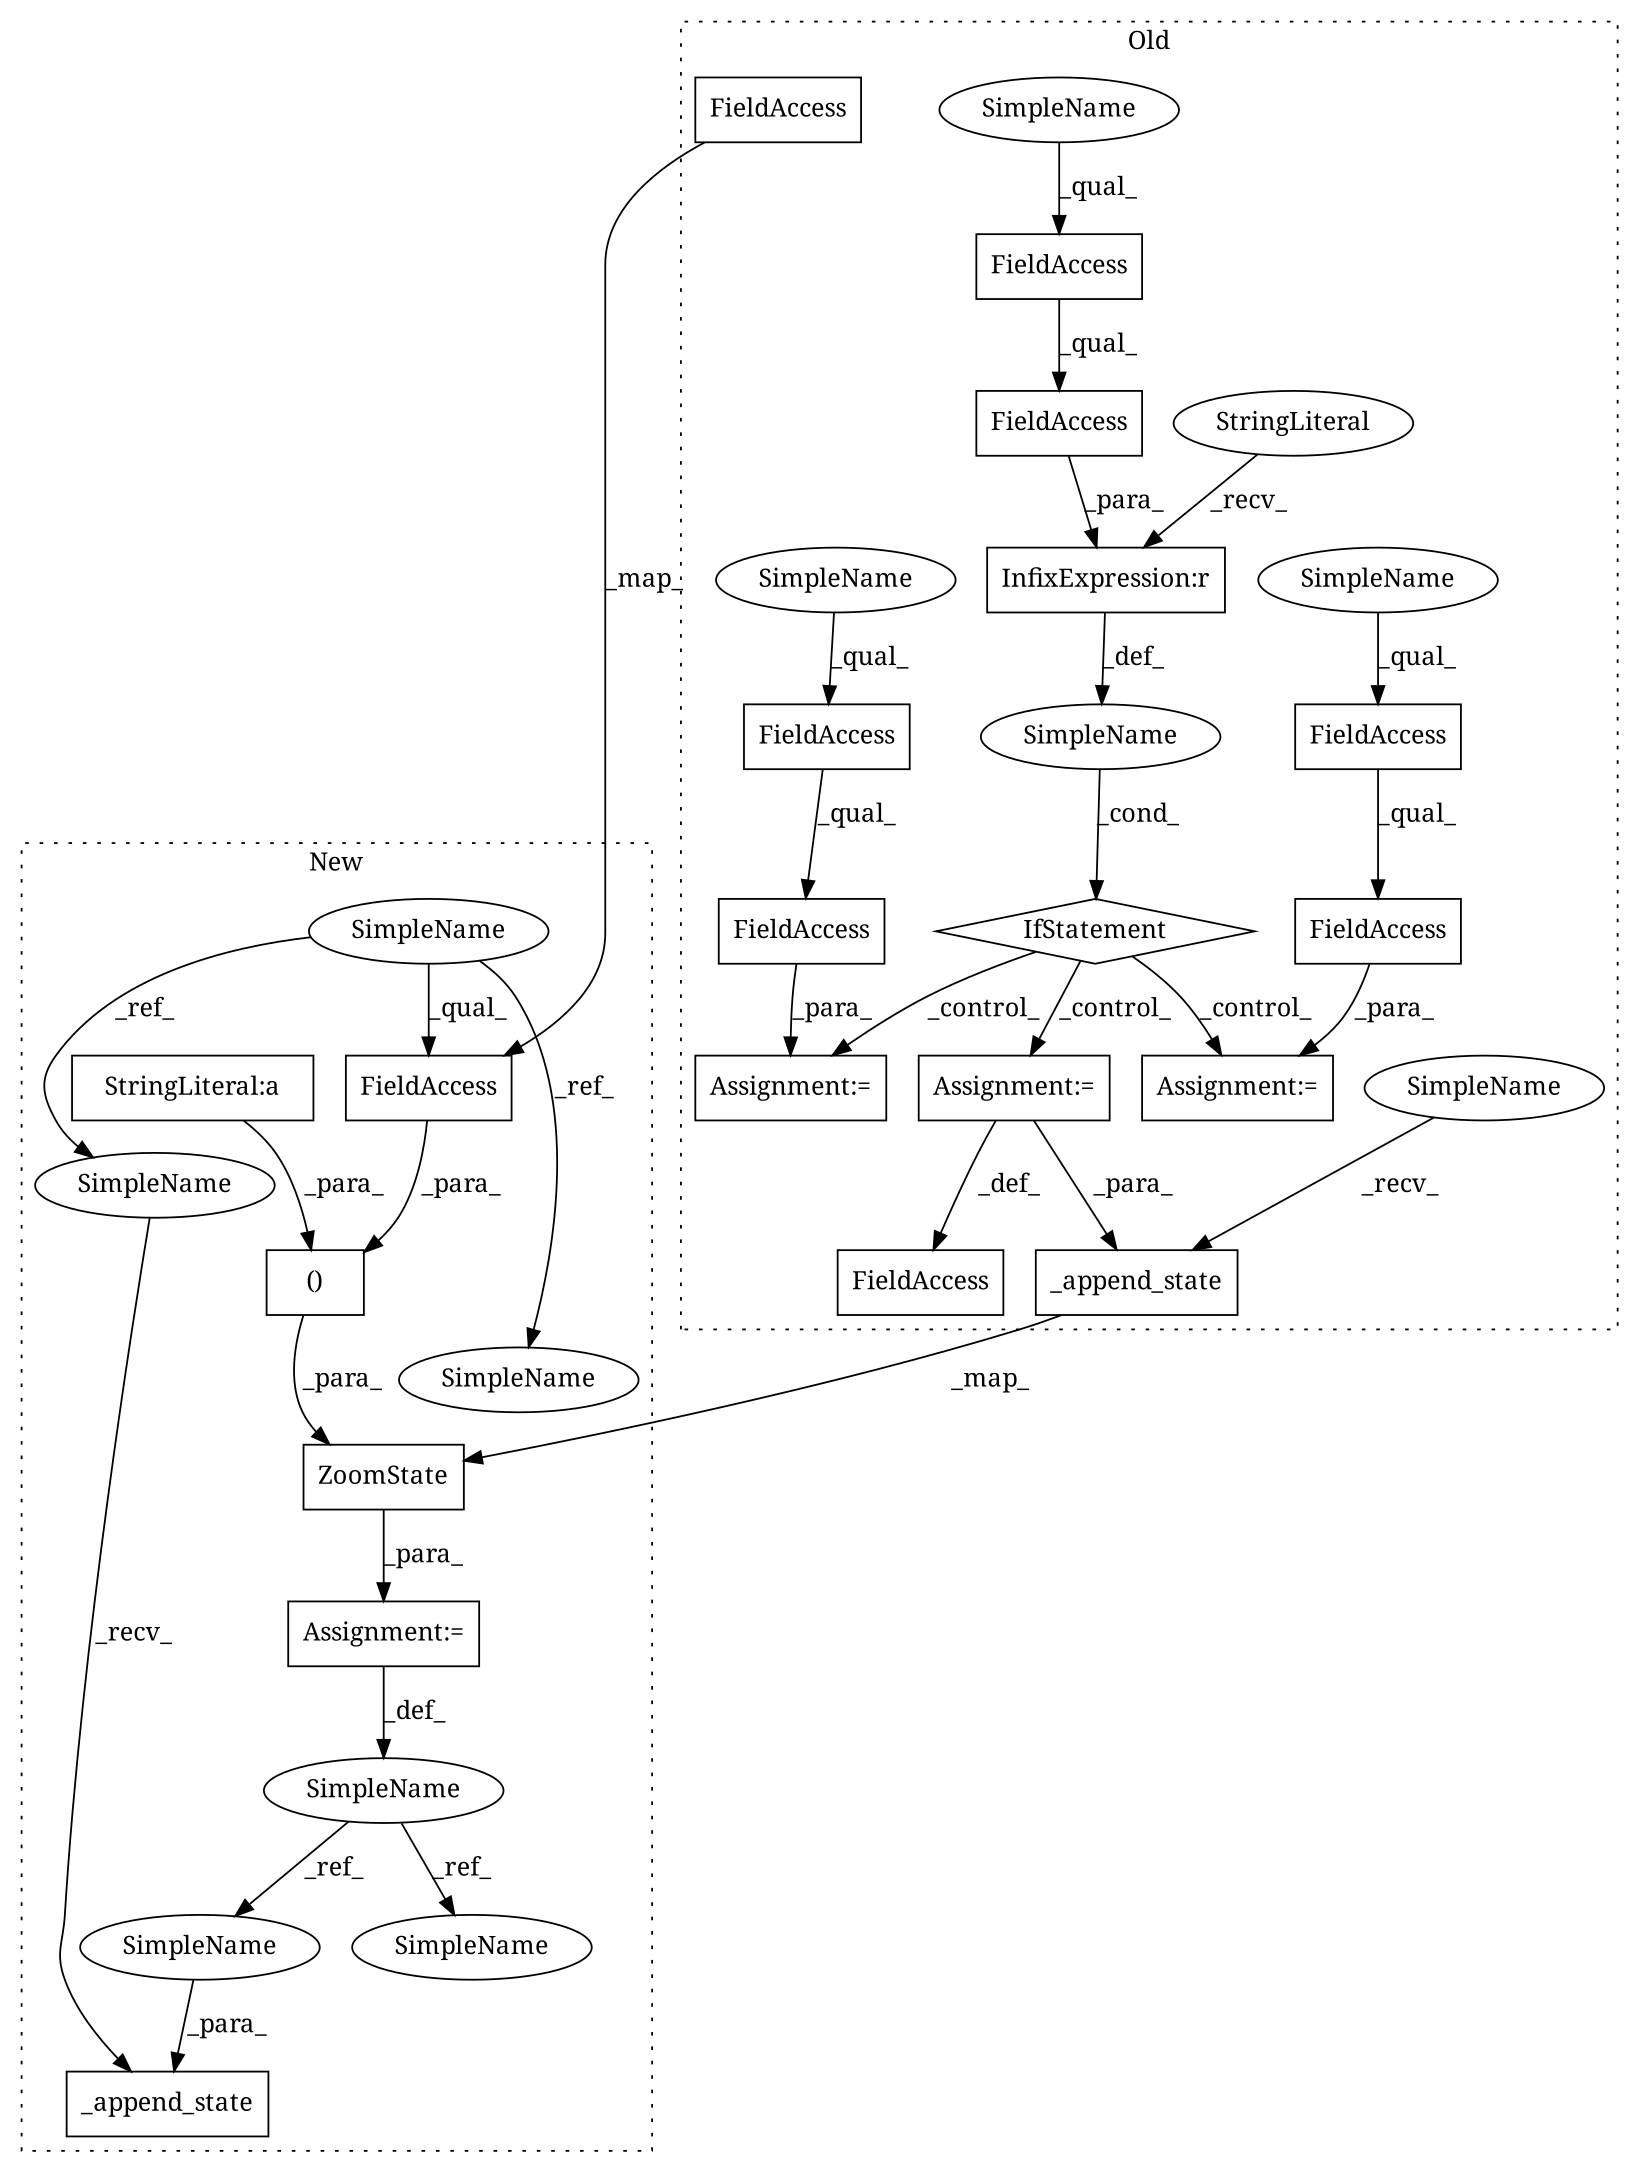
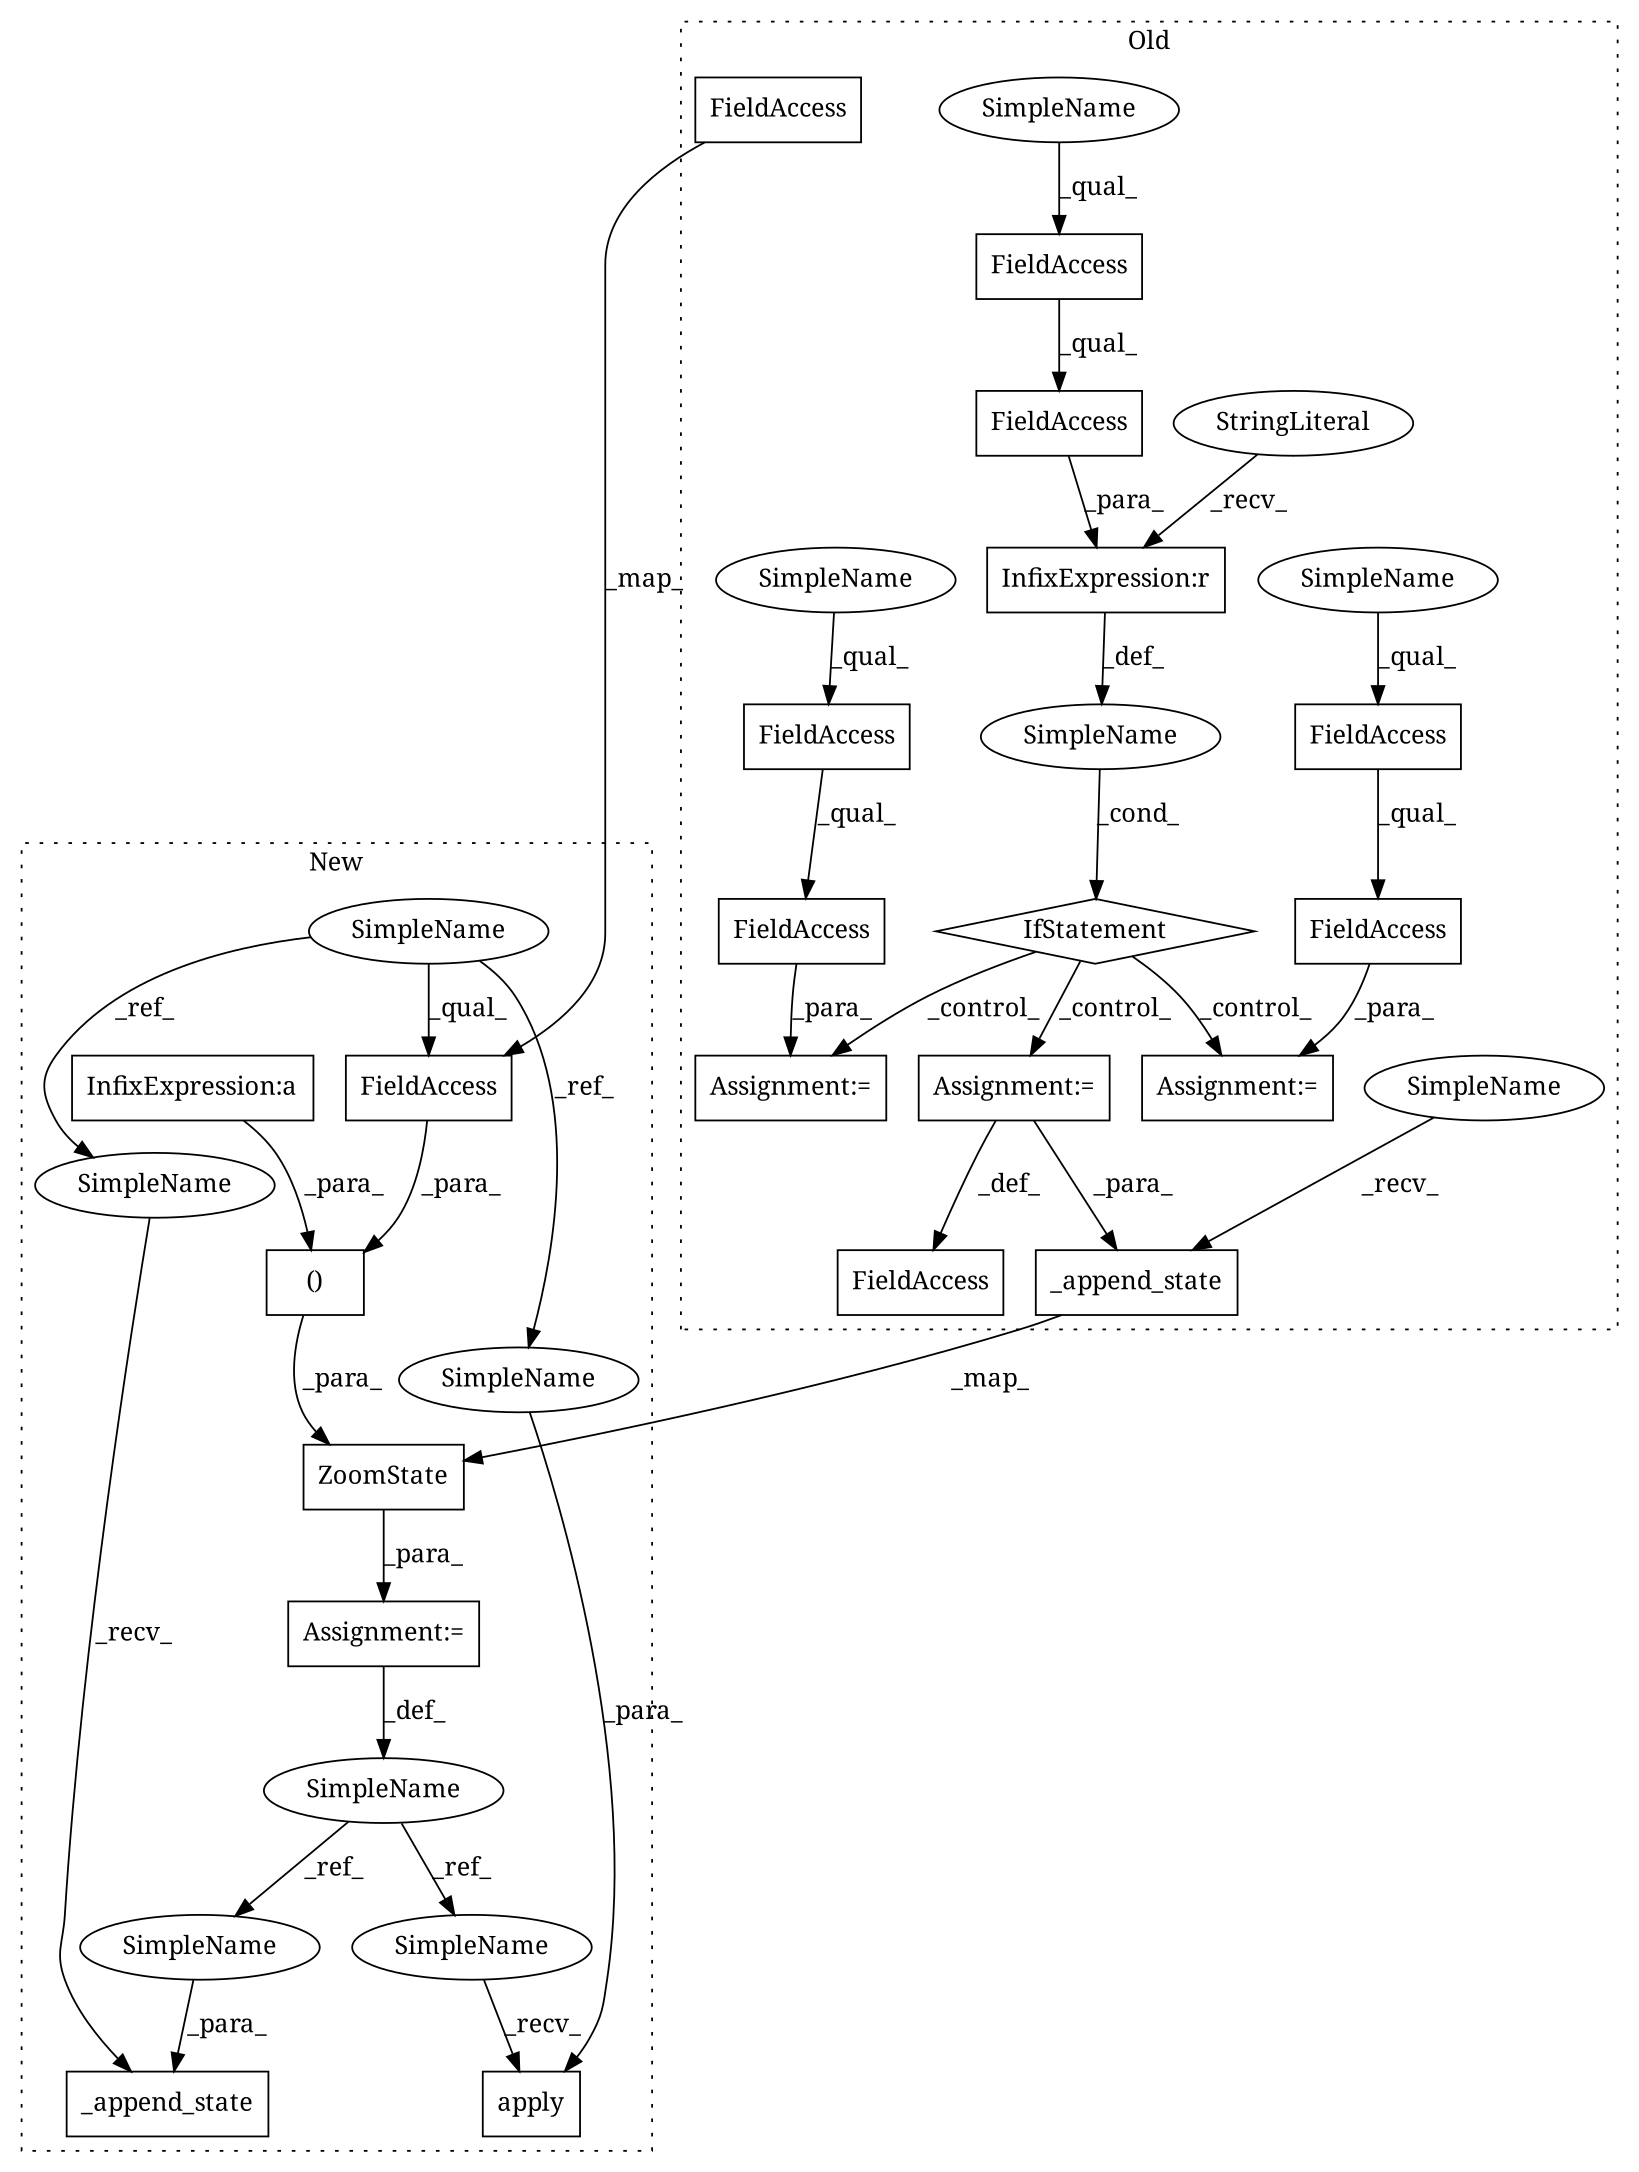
node "StringLiteral:a": label "StringLiteral:a" -> "InfixExpression:a"
node "apply": added
